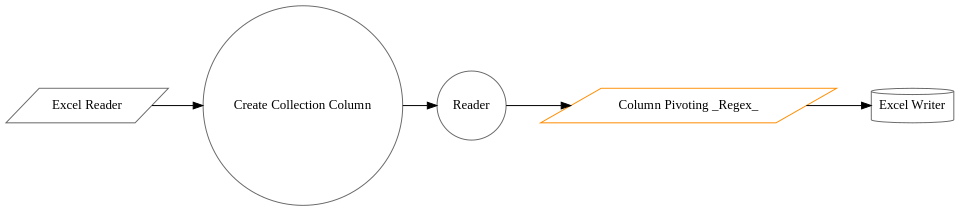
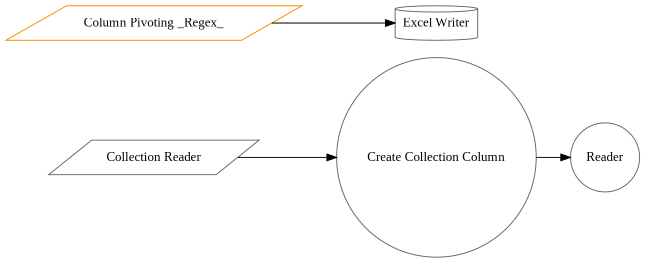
node "Excel Reader": label "Excel Reader" -> "Collection Reader"
edge "Reader" -> "Column Pivoting _Regex_": removed
